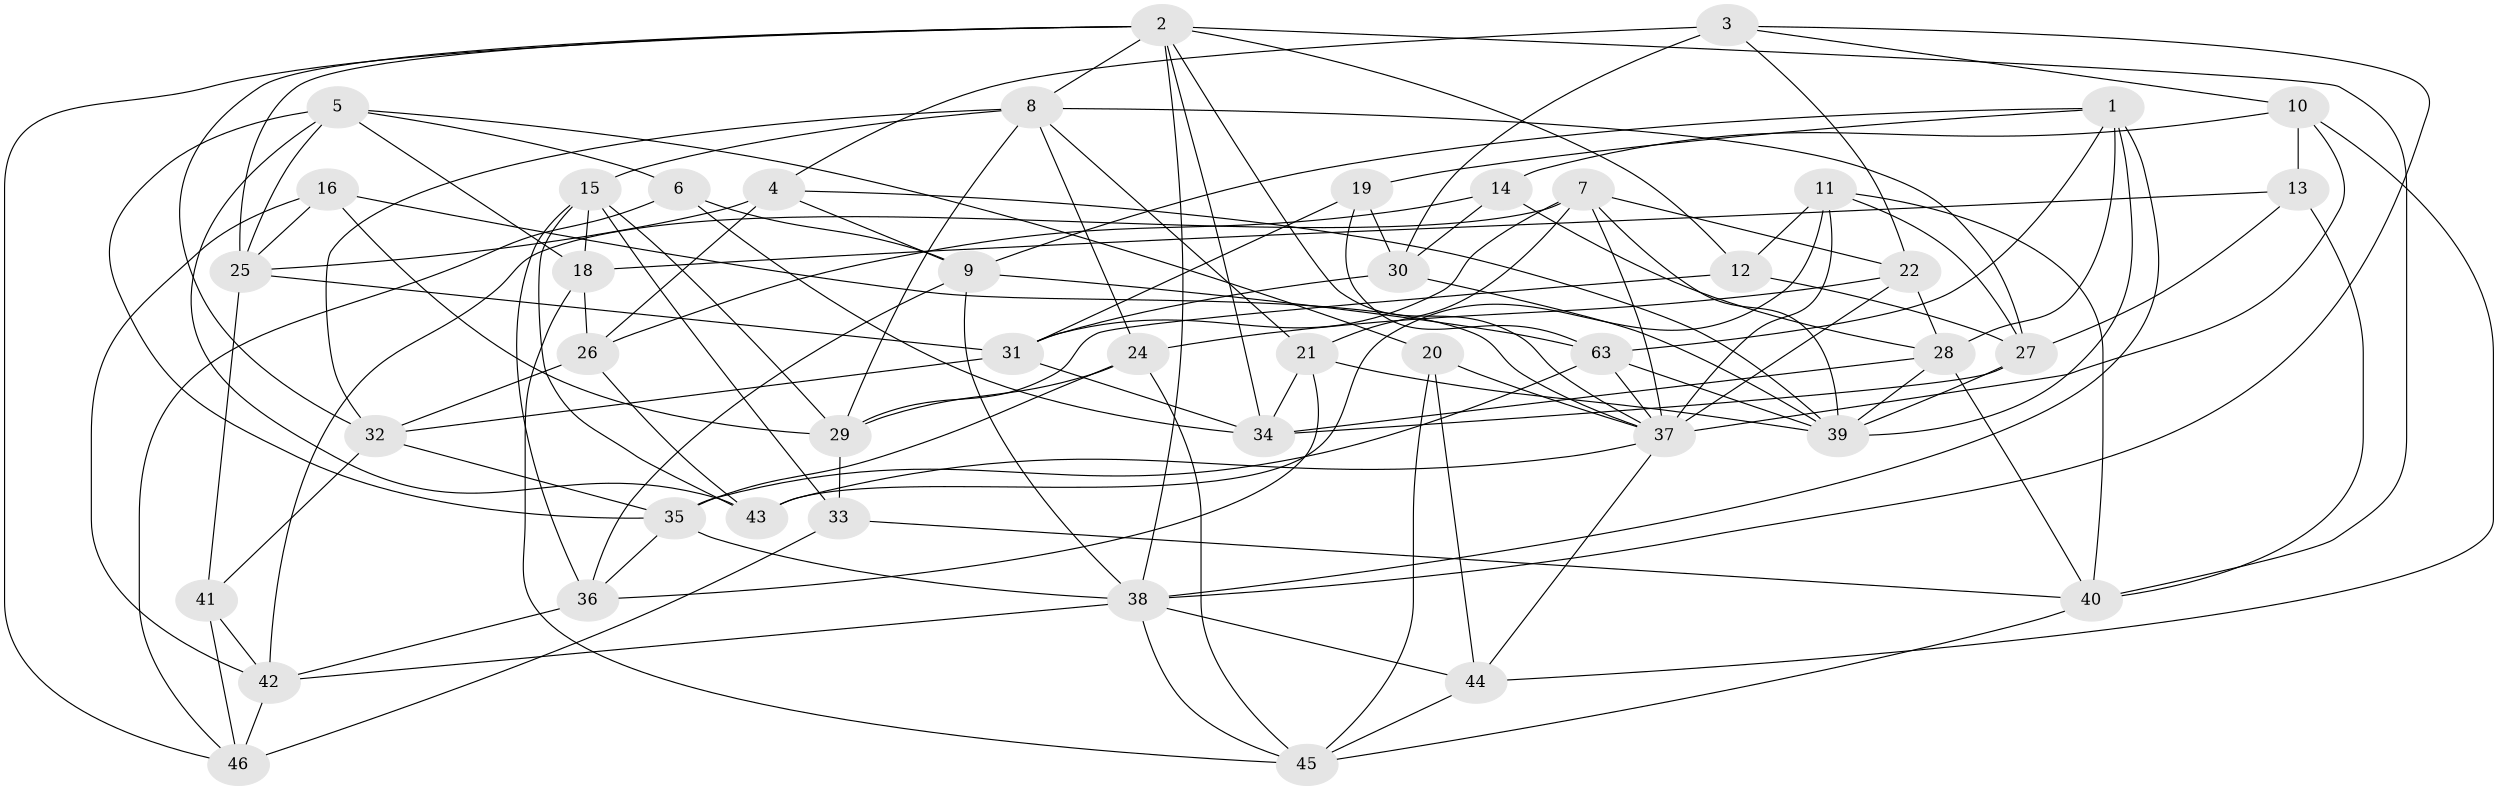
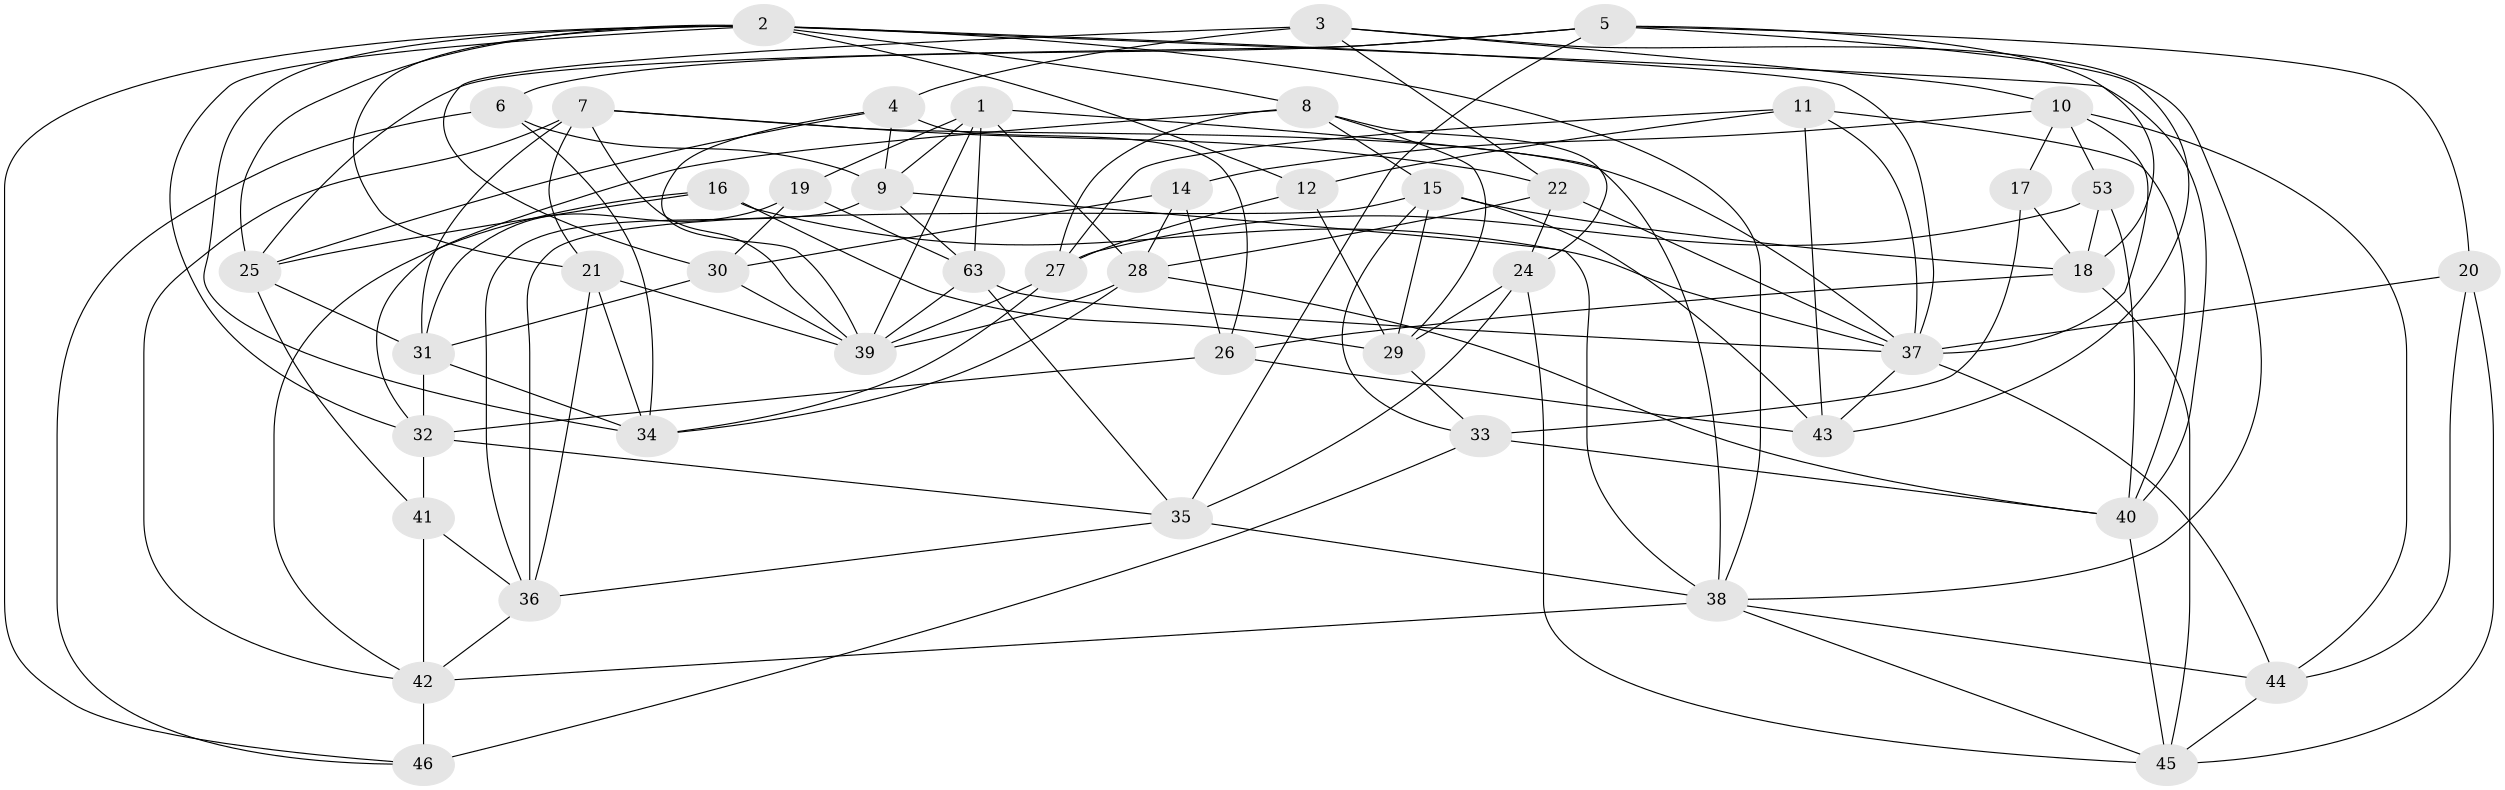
node "17": added
node "13": label "13" -> "53"
edge "8" -- "21": now "2" -- "21"
edge "41" -- "46": now "41" -- "36"
